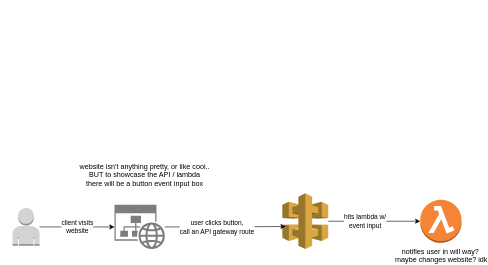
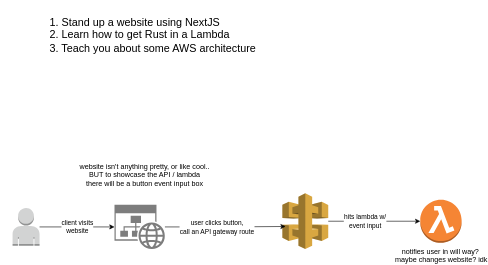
node "1. Stand up a website using NextJS 2. Learn how to get Rust in a Lambda 3. Teach you about some AWS architecture": added
